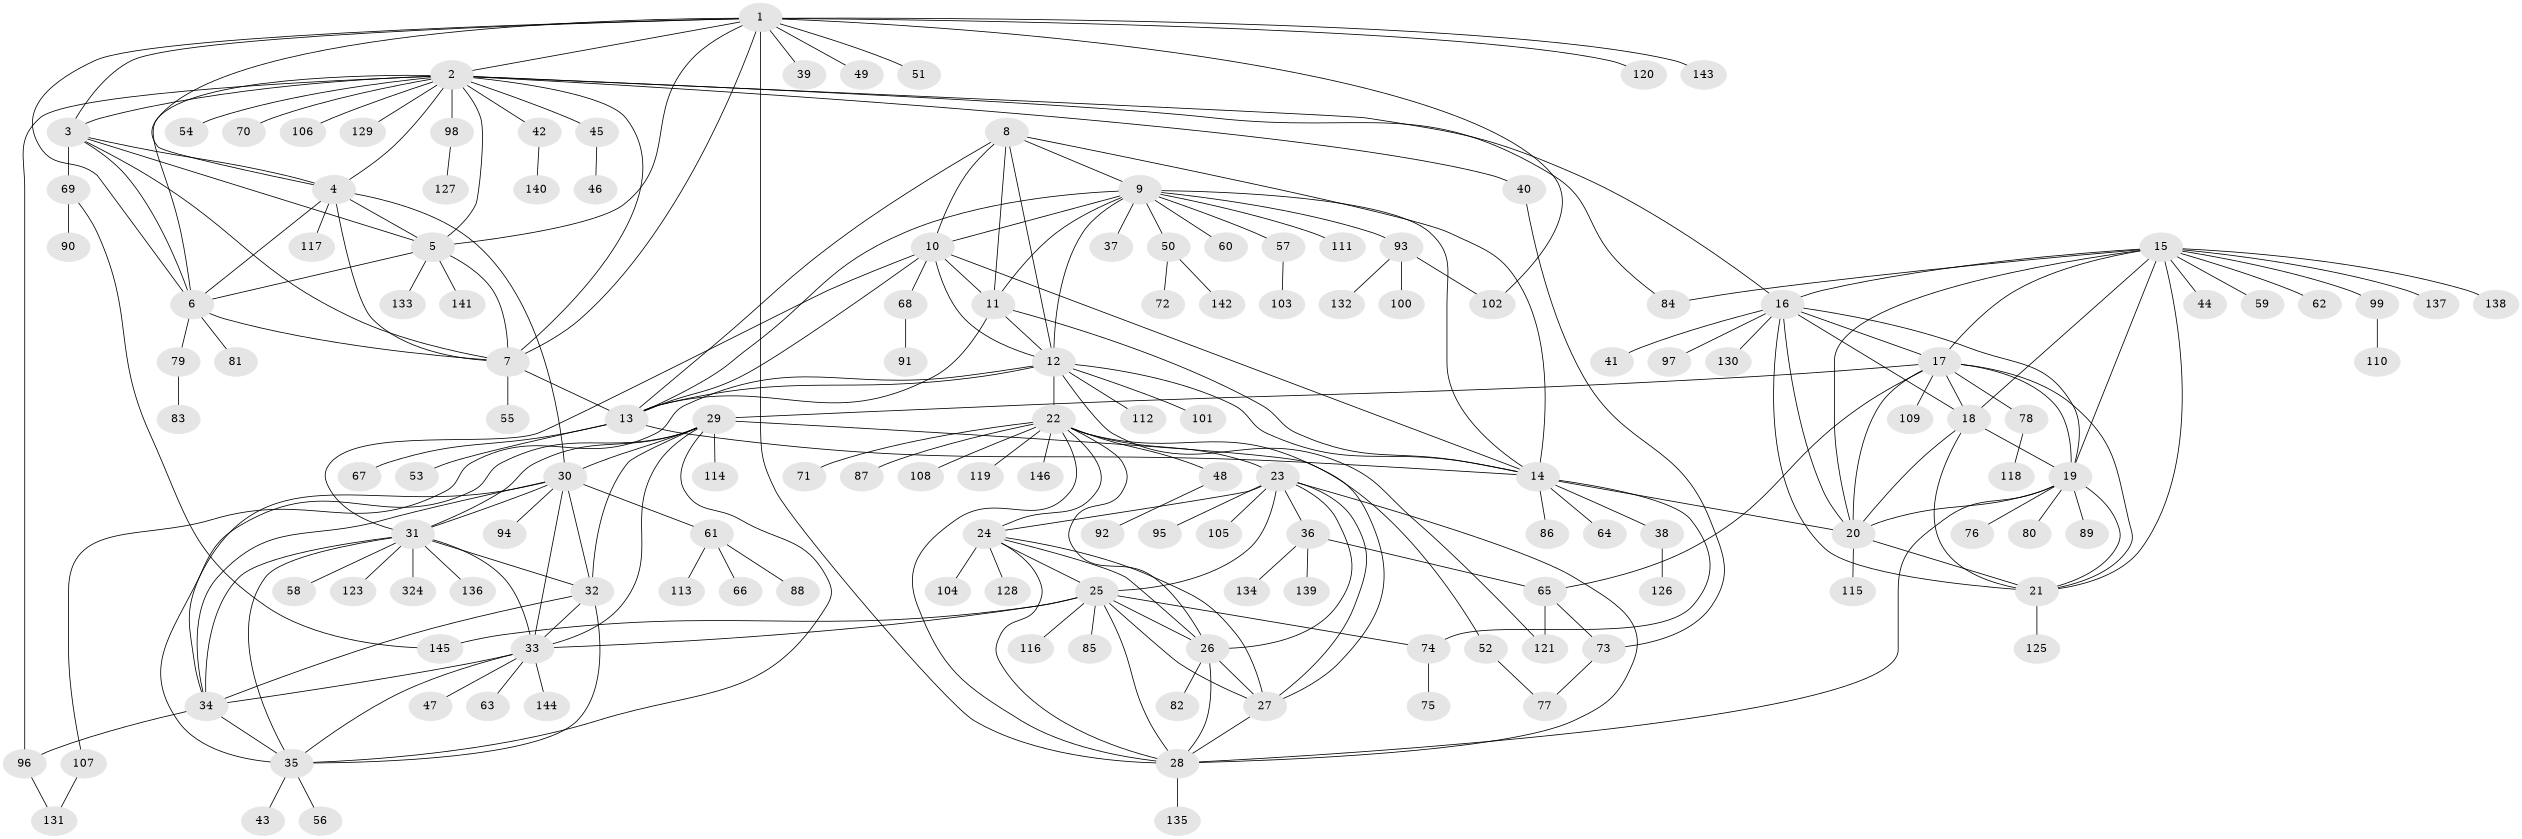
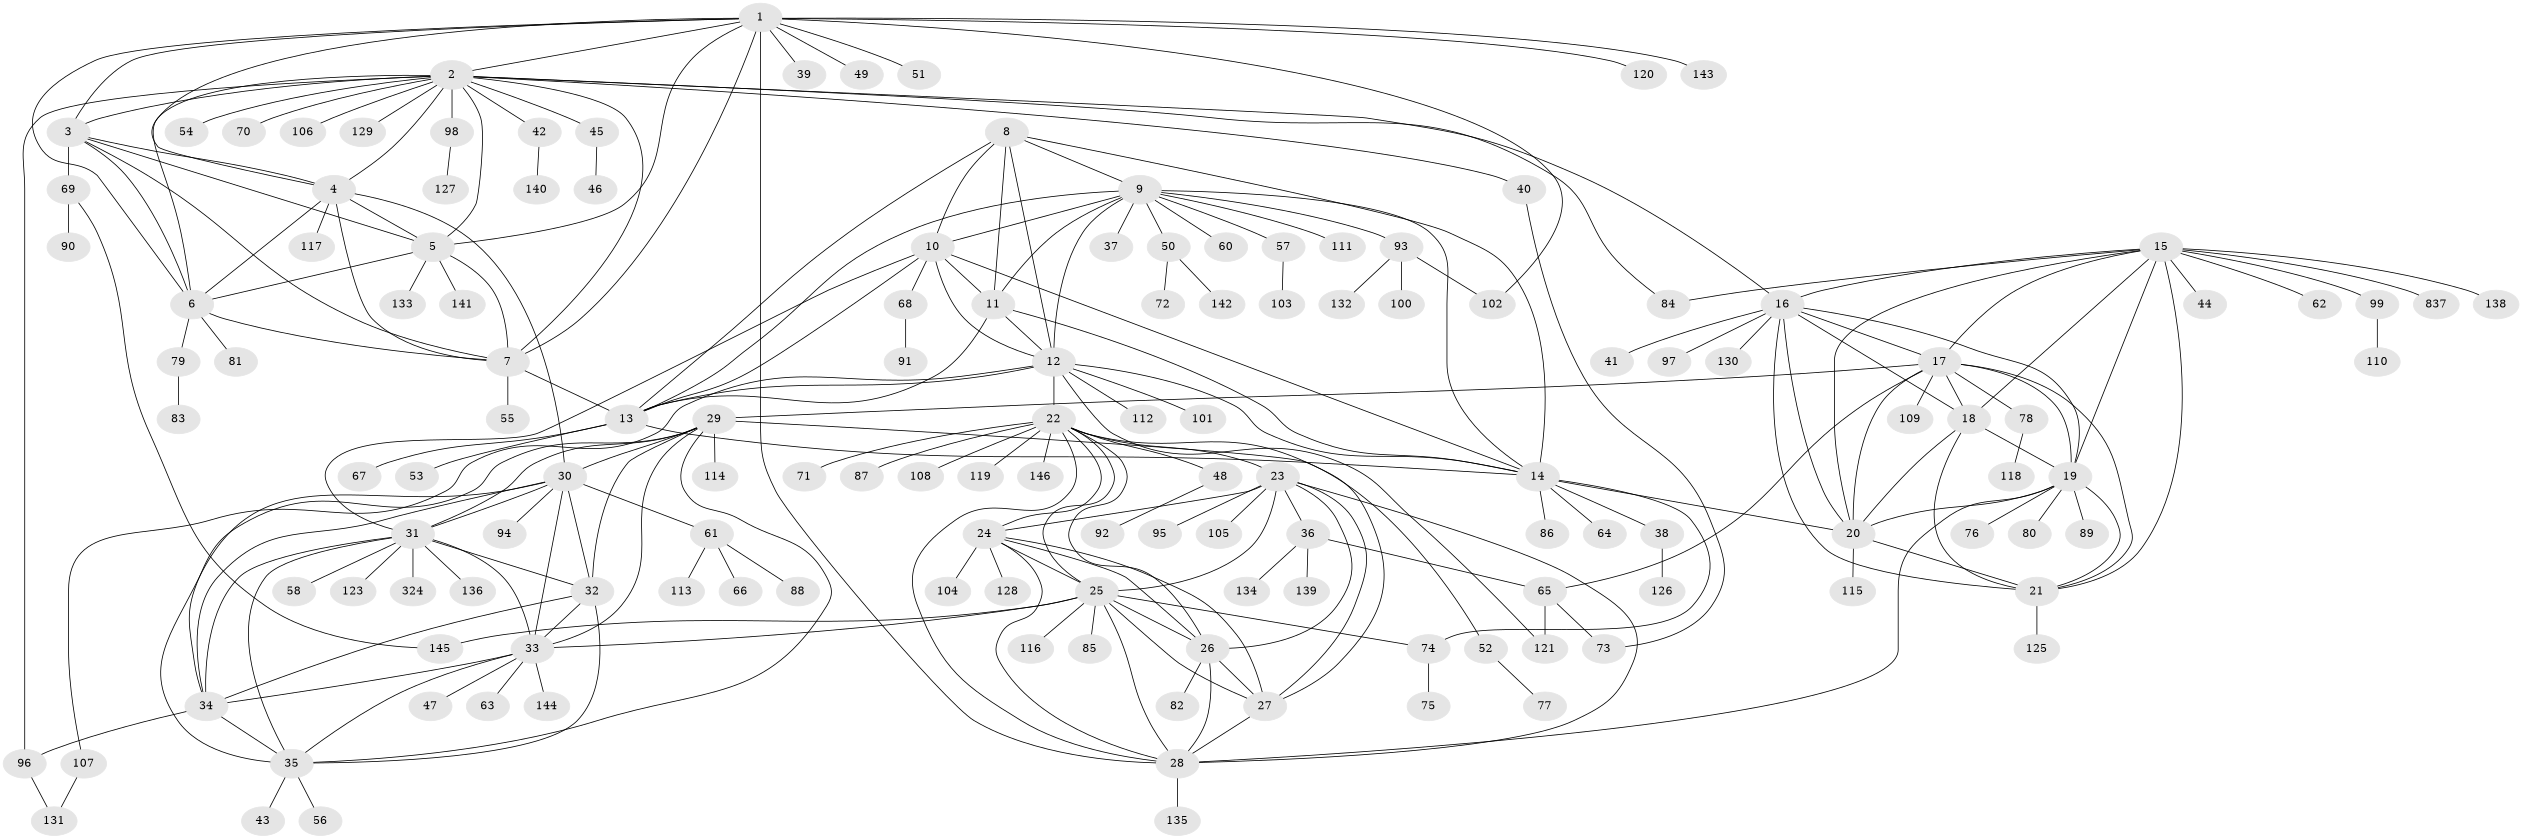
node "59": removed
node "137": label "137" -> "837"
edge "22" -- "25": added
edge "73" -- "77": removed
